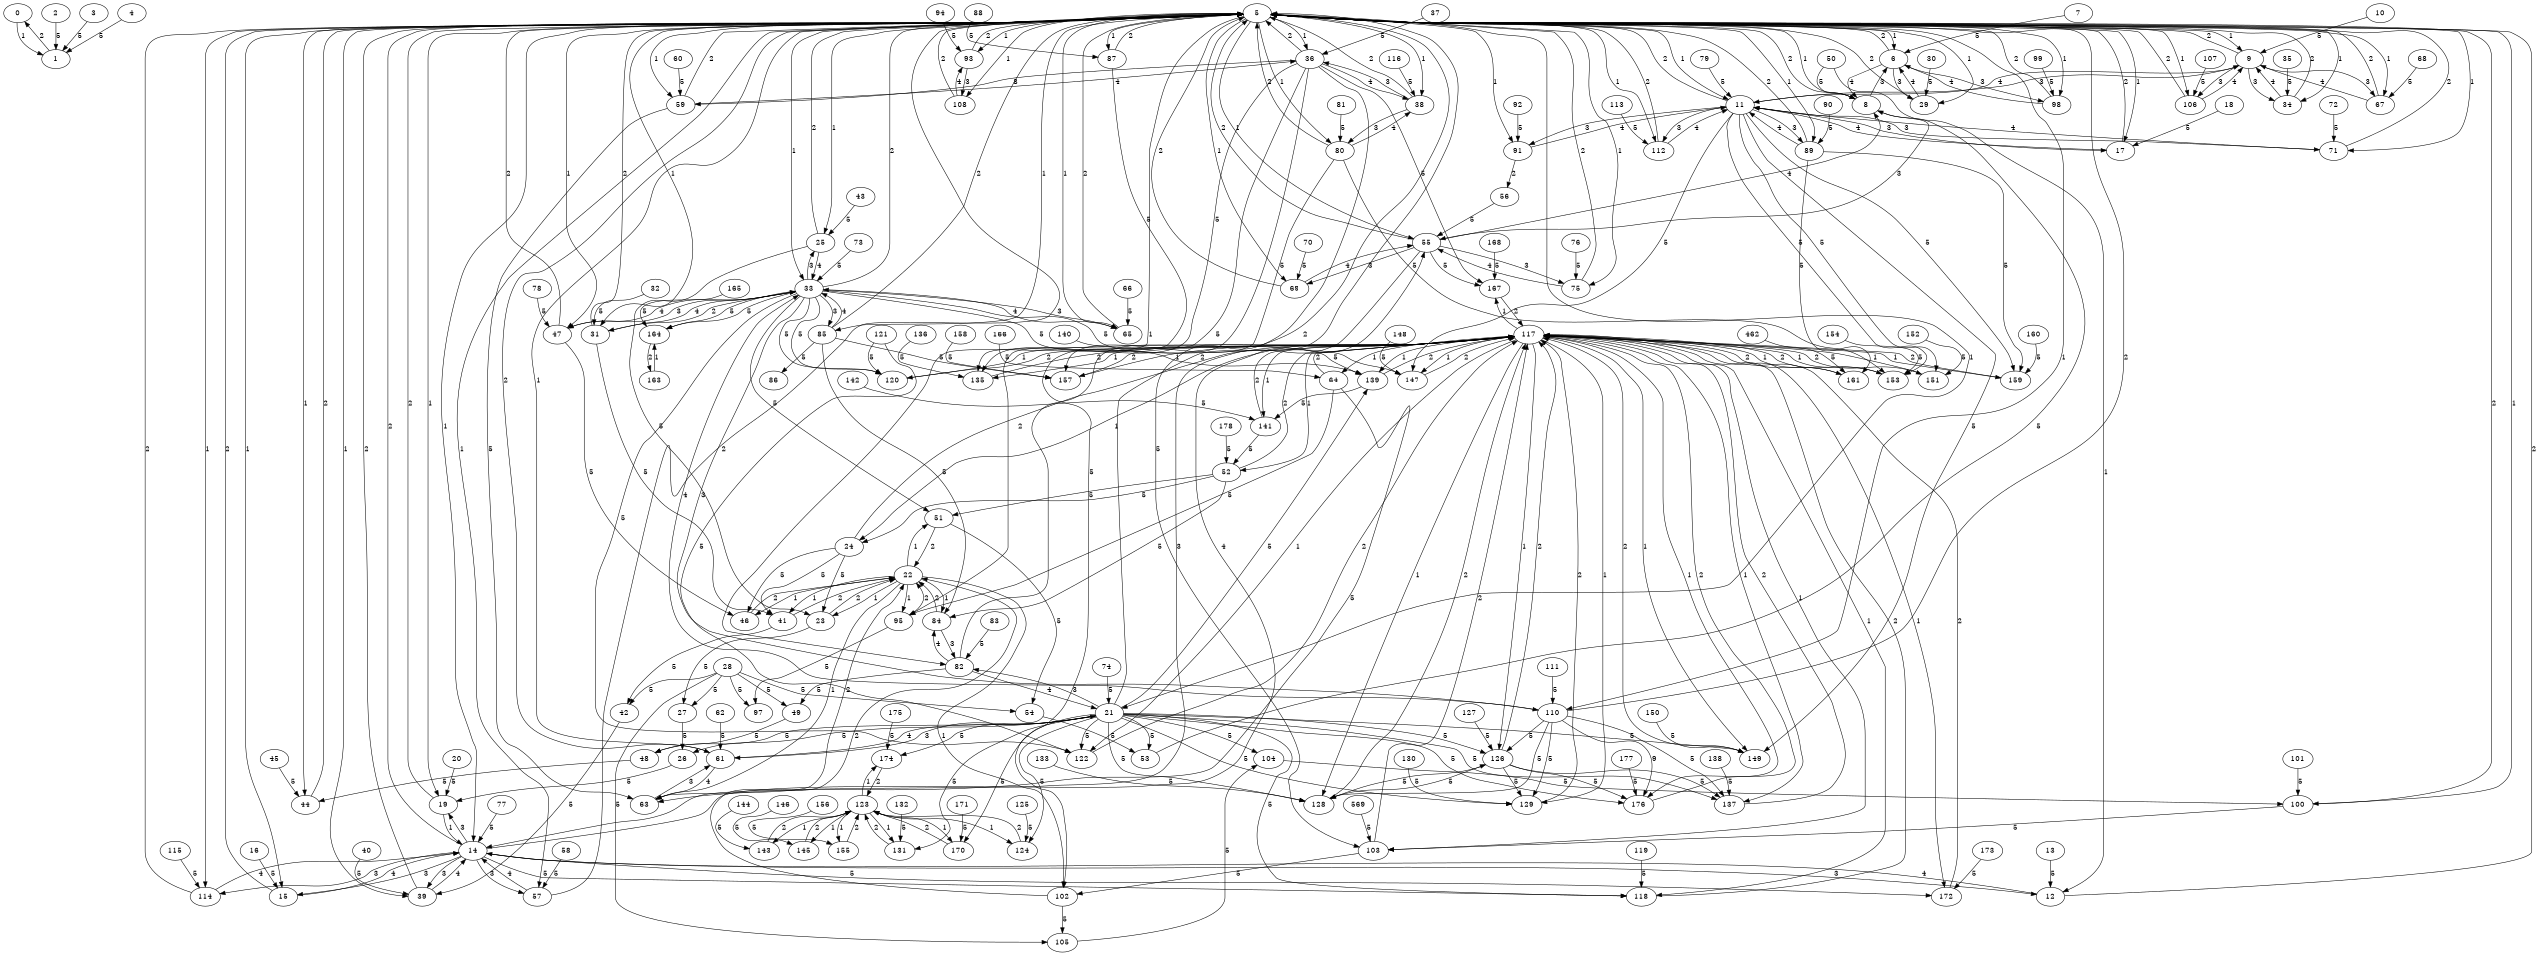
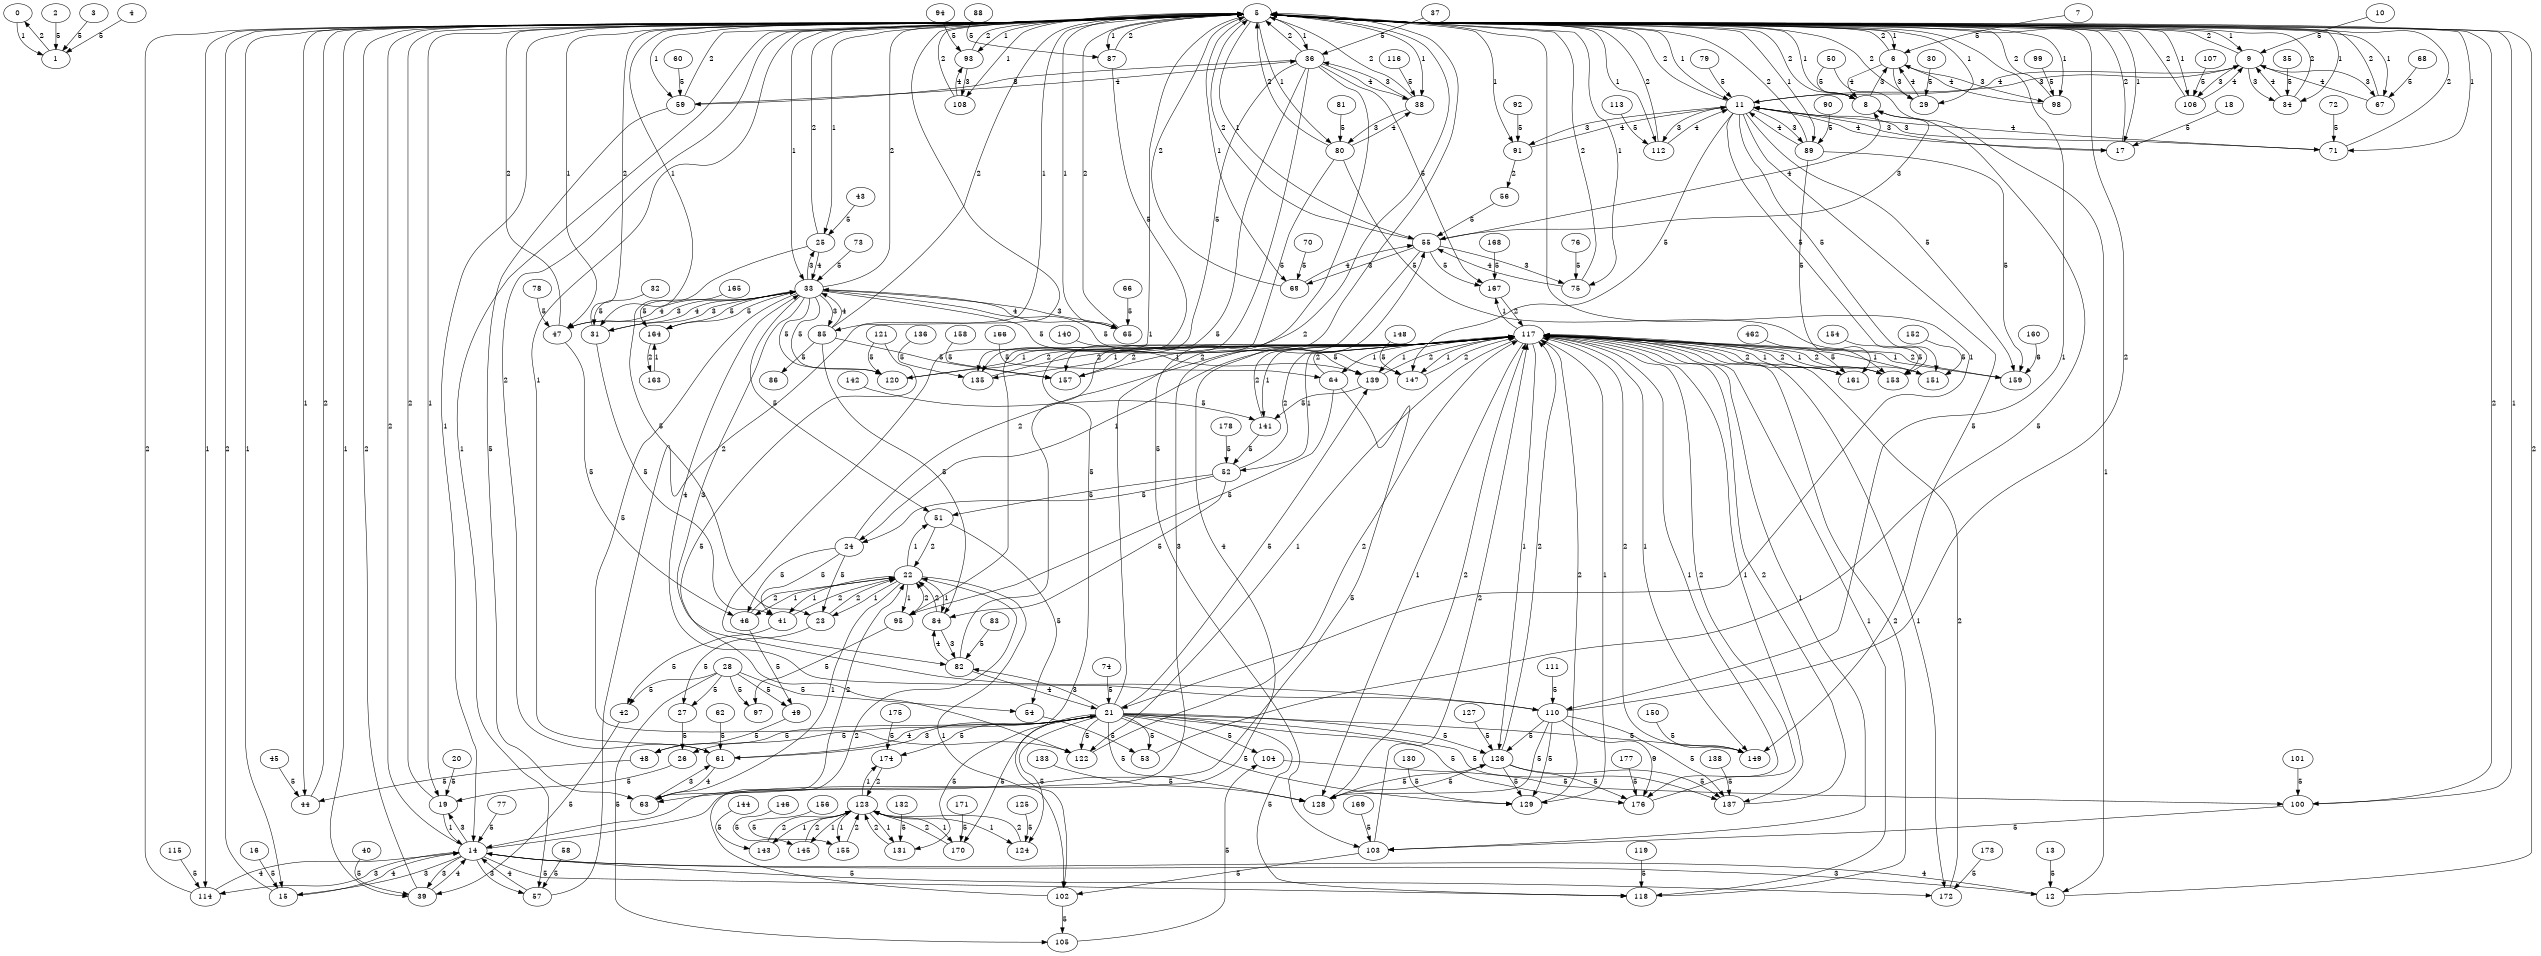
edge "33" -> "31": label "2" -> "3"
edge "160" -> "159": label "5" -> "6"
edge "82" -> "49": now "46" -> "49"
node "569": label "569" -> "169"
